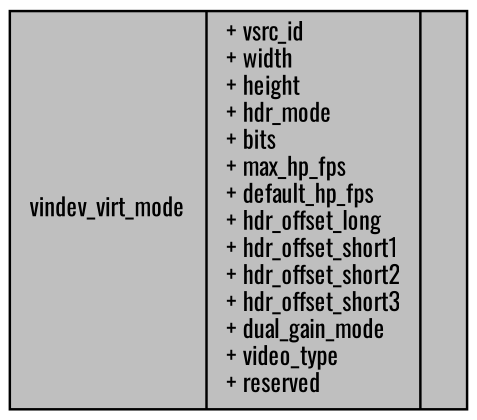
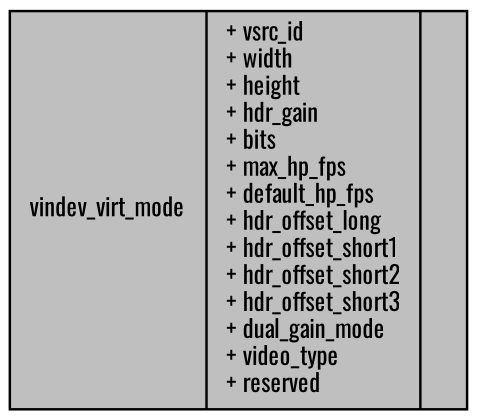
node "vindev_virt_mode": text "+ hdr_mode" -> "+ hdr_gain"
